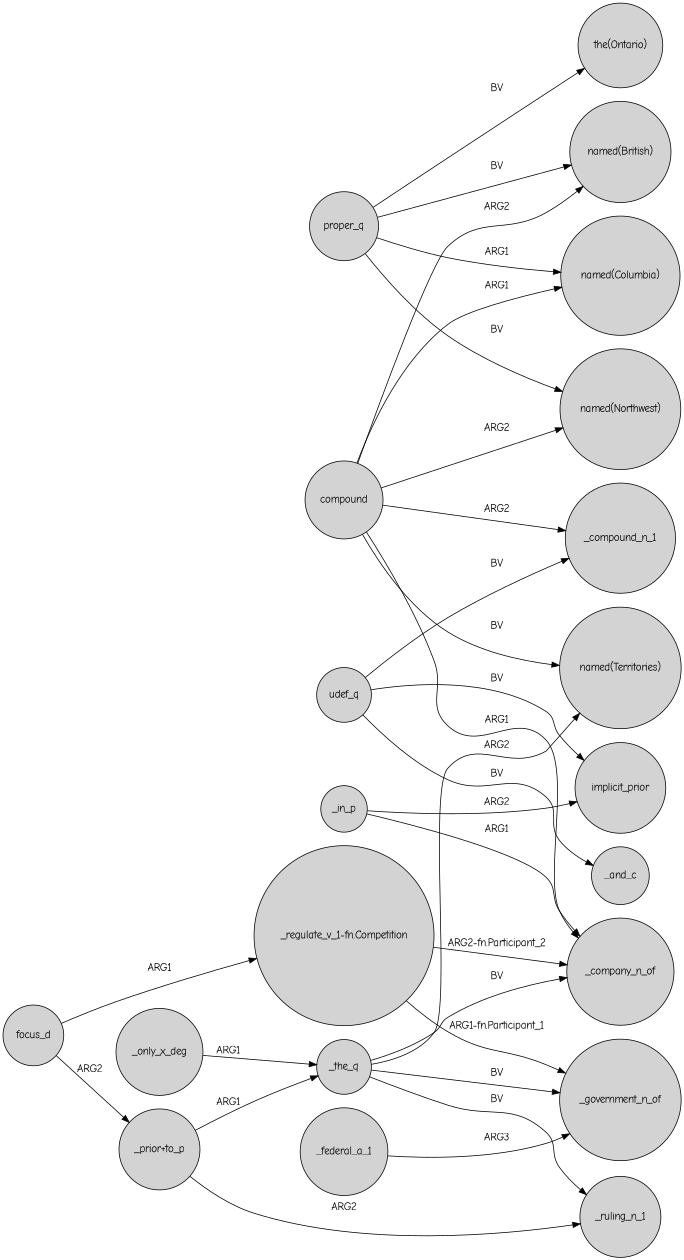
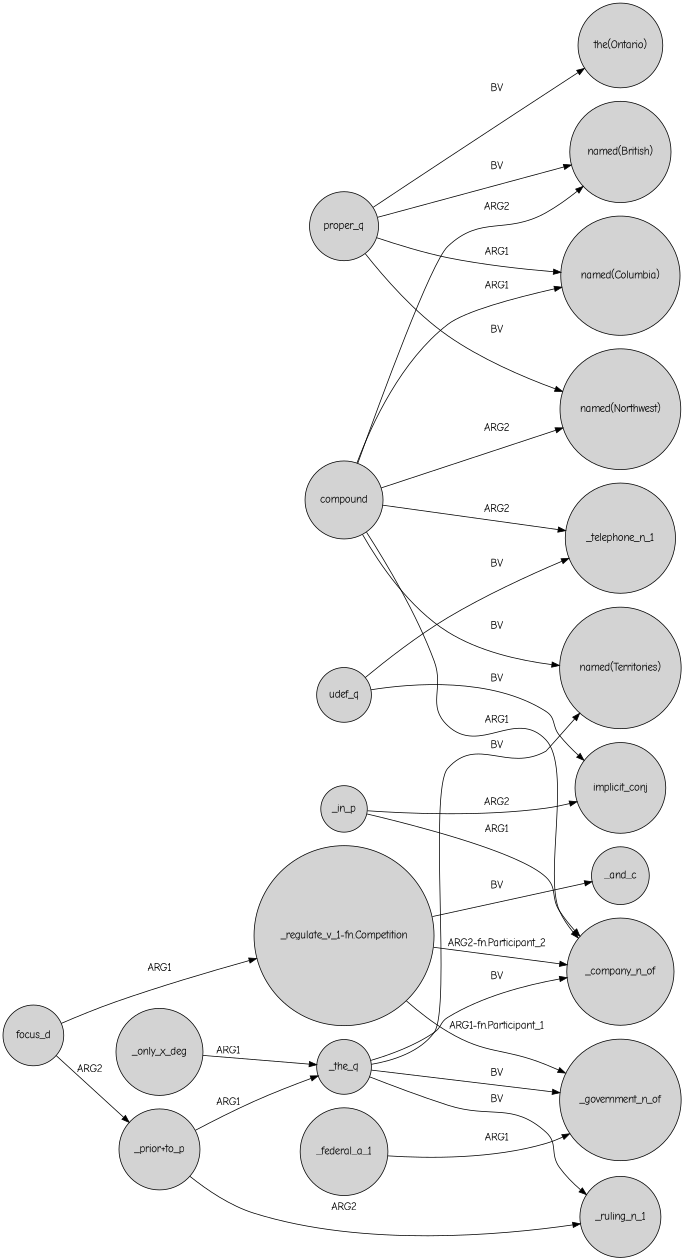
node "_compound_n_1": label "_compound_n_1" -> "_telephone_n_1"
edge "_the_q" -> "named(Territories)": label "ARG2" -> "BV"
edge "udef_q" -> "_and_c": now "_regulate_v_1-fn.Competition" -> "_and_c"
node "implicit_prior": label "implicit_prior" -> "implicit_conj"
edge "_federal_a_1" -> "_government_n_of": label "ARG3" -> "ARG1"
